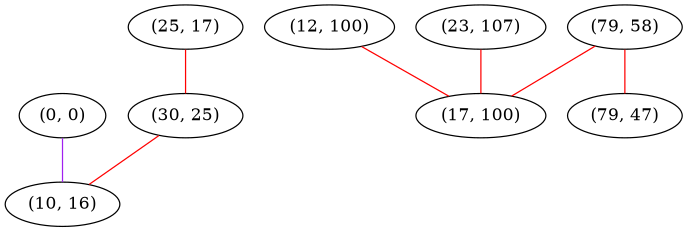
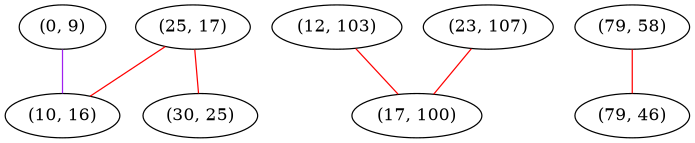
node "(12, 100)": label "(12, 100)" -> "(12, 103)"
edge "(79, 58)" -- "(17, 100)": removed
node "(0, 0)": label "(0, 0)" -> "(0, 9)"
node "(79, 47)": label "(79, 47)" -> "(79, 46)"
edge "(30, 25)" -- "(10, 16)": now "(25, 17)" -- "(10, 16)"
